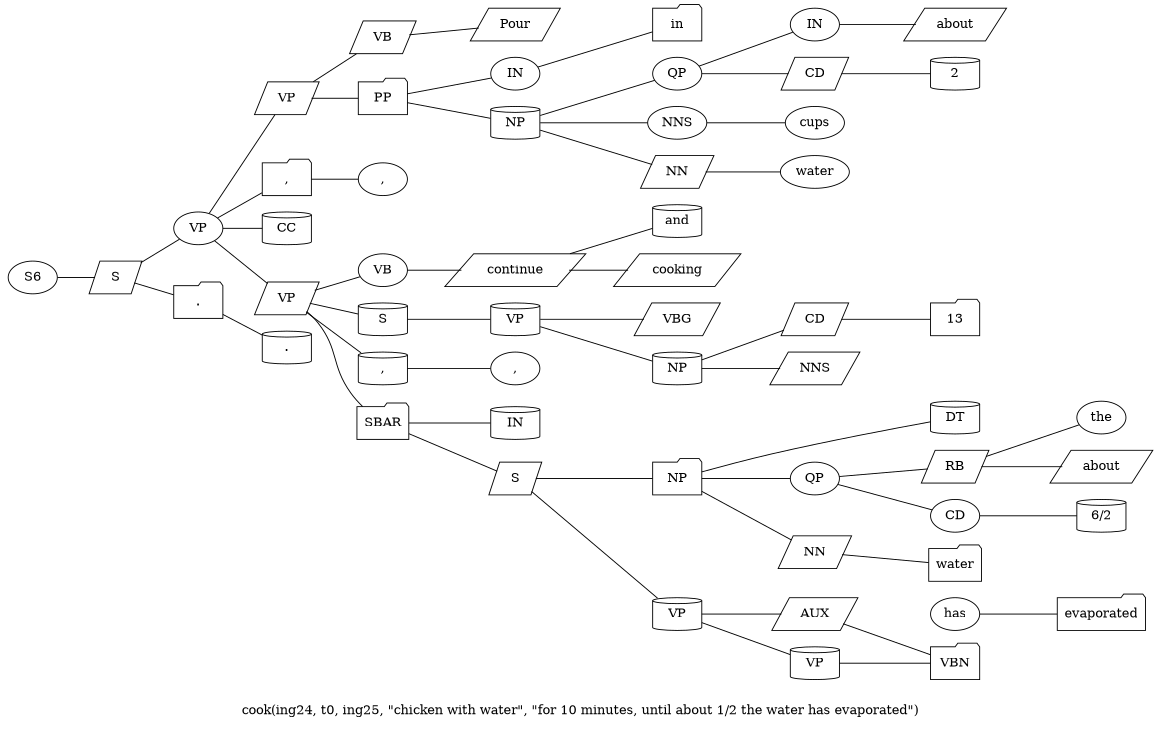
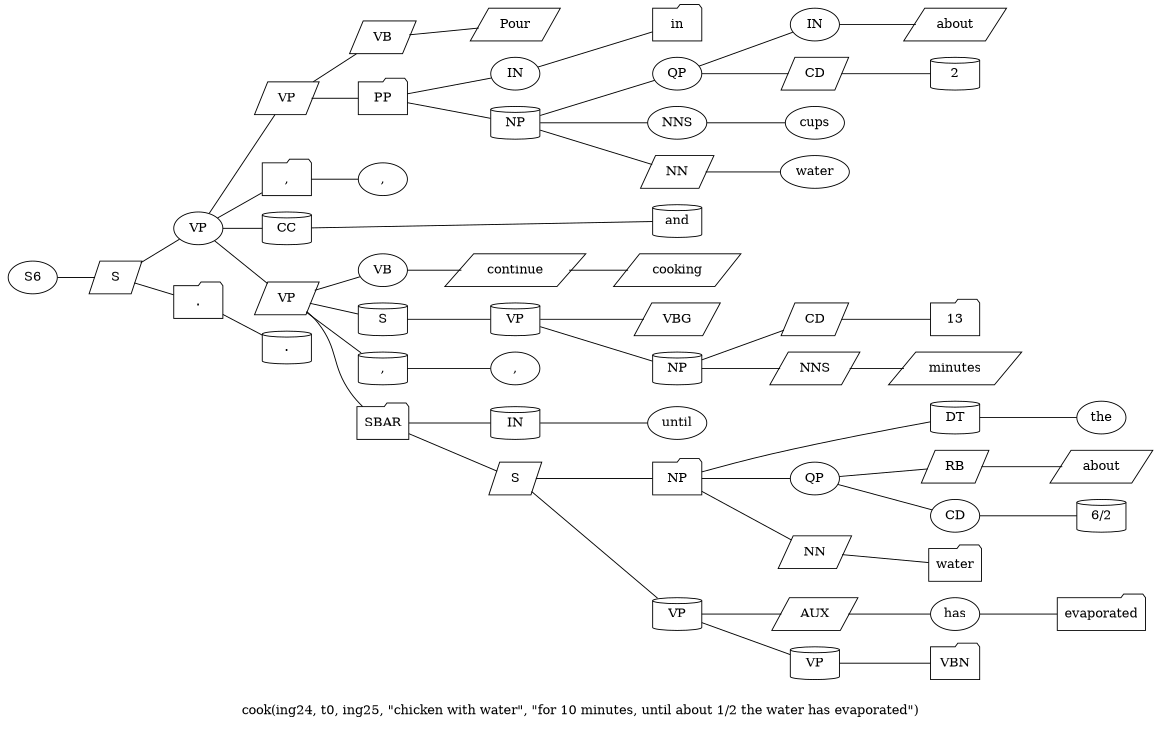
edge "and" -- "continue": now "and" -- "CC"
node "minutes": added
node "until": added
edge "the" -- "RB": now "the" -- "DT"
edge "AUX" -- "VBN": now "AUX" -- "has"
